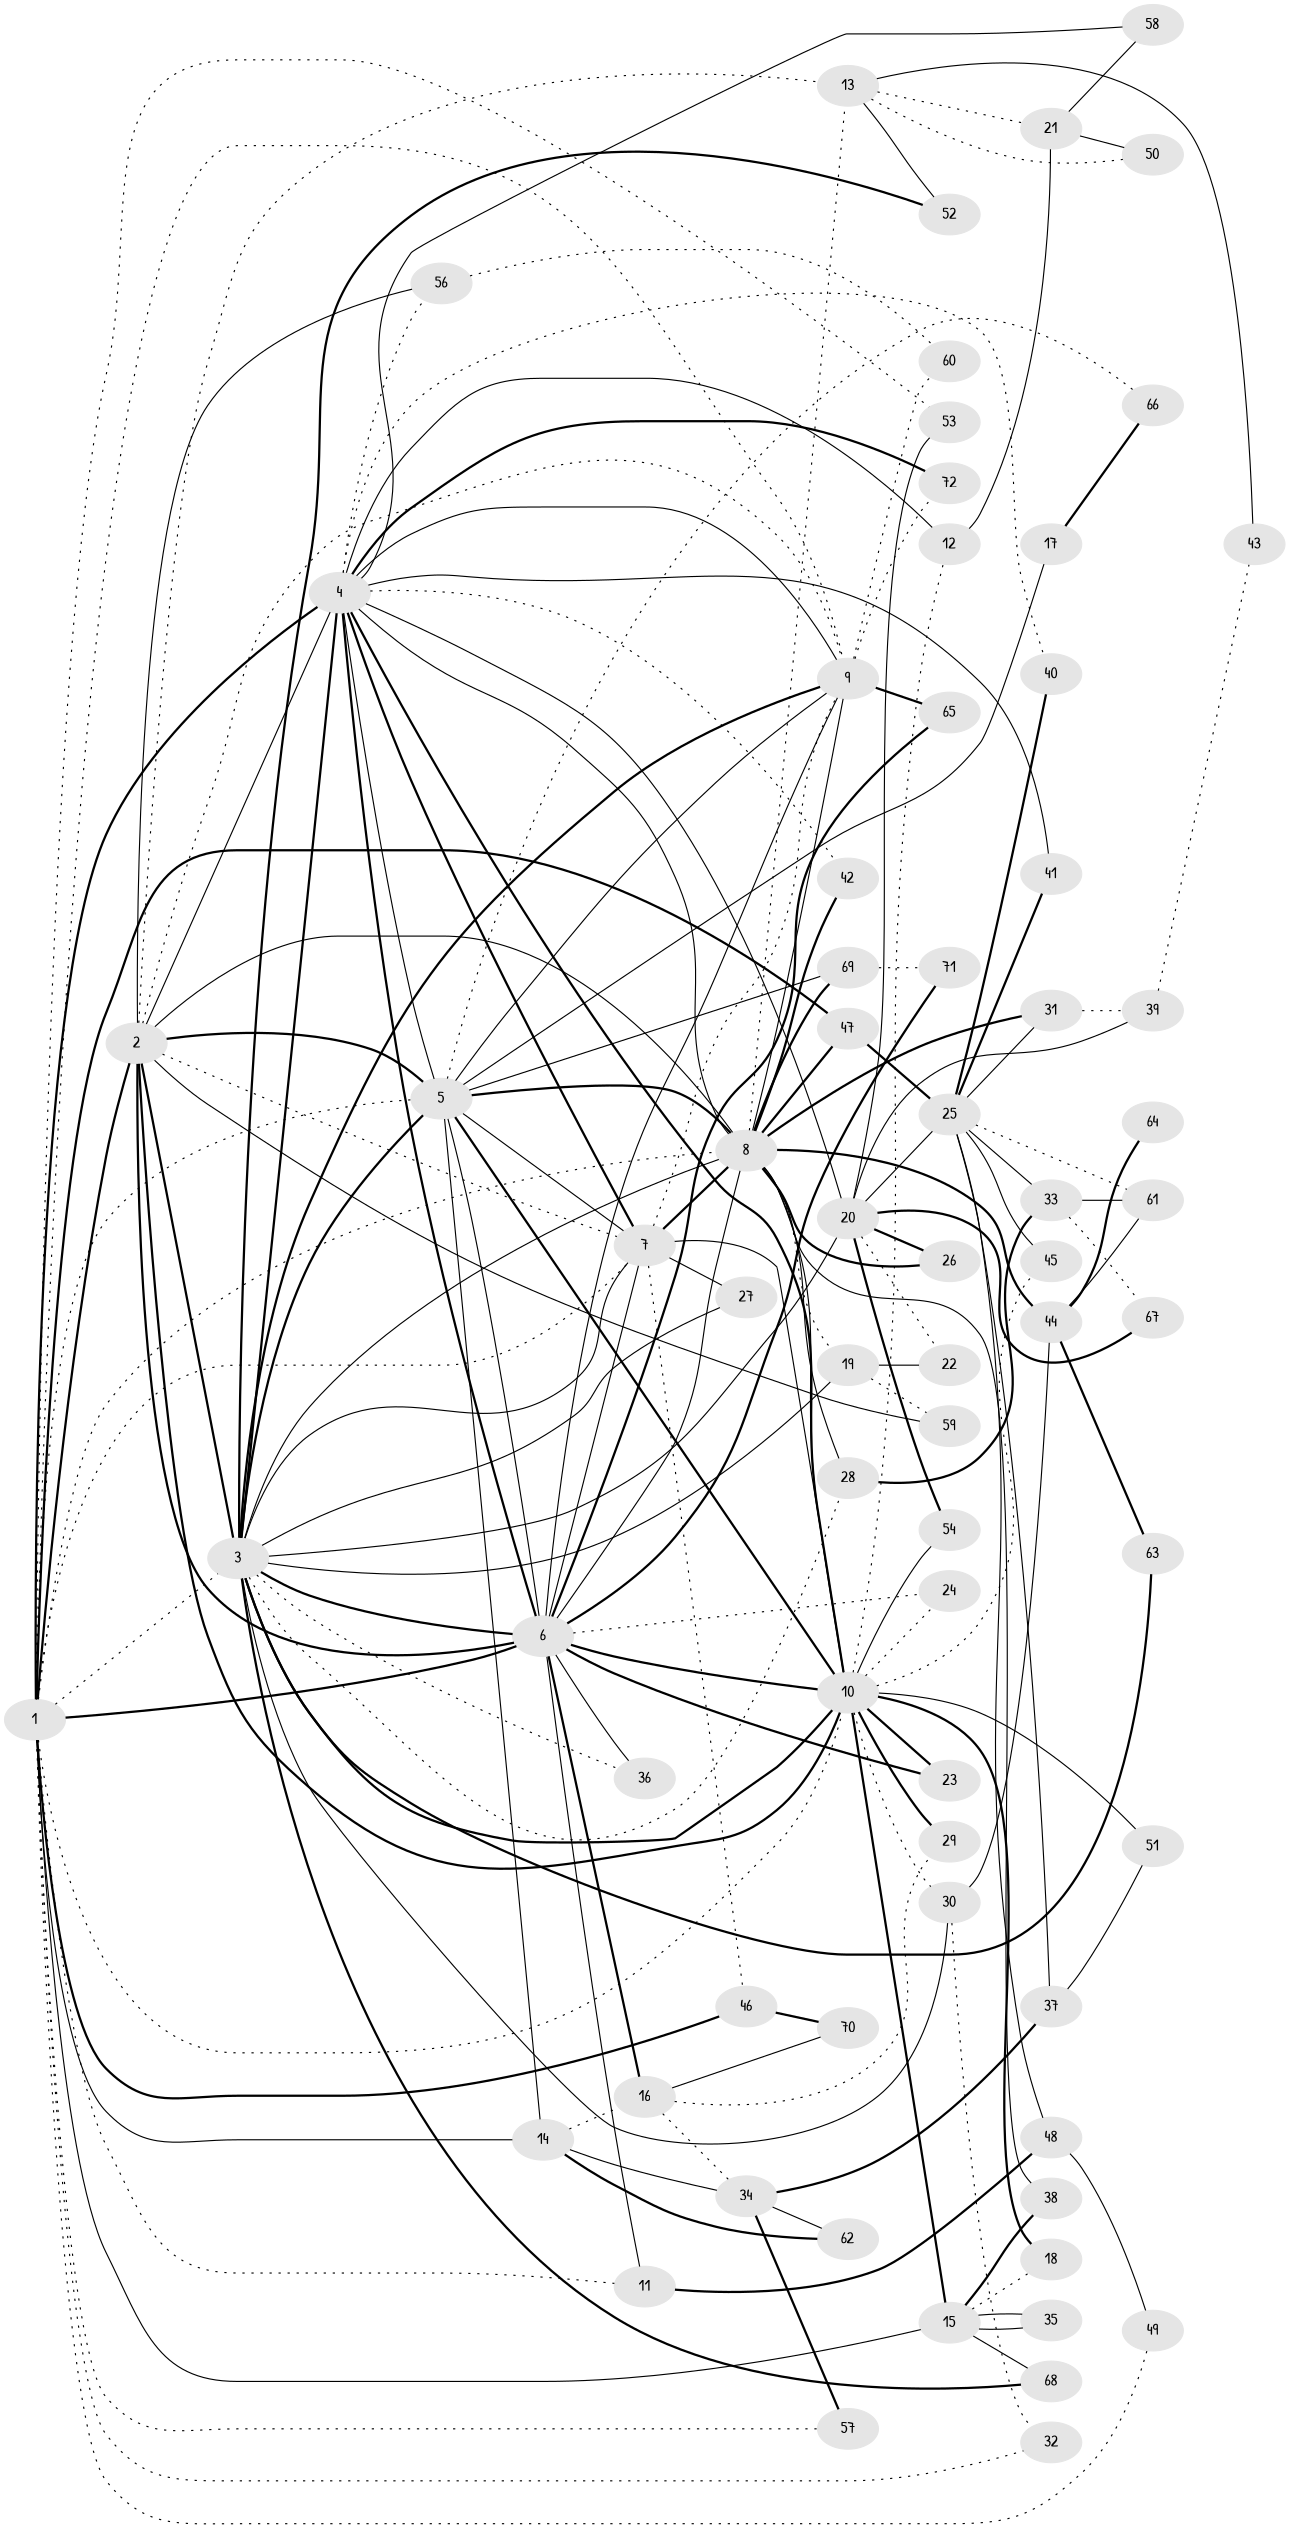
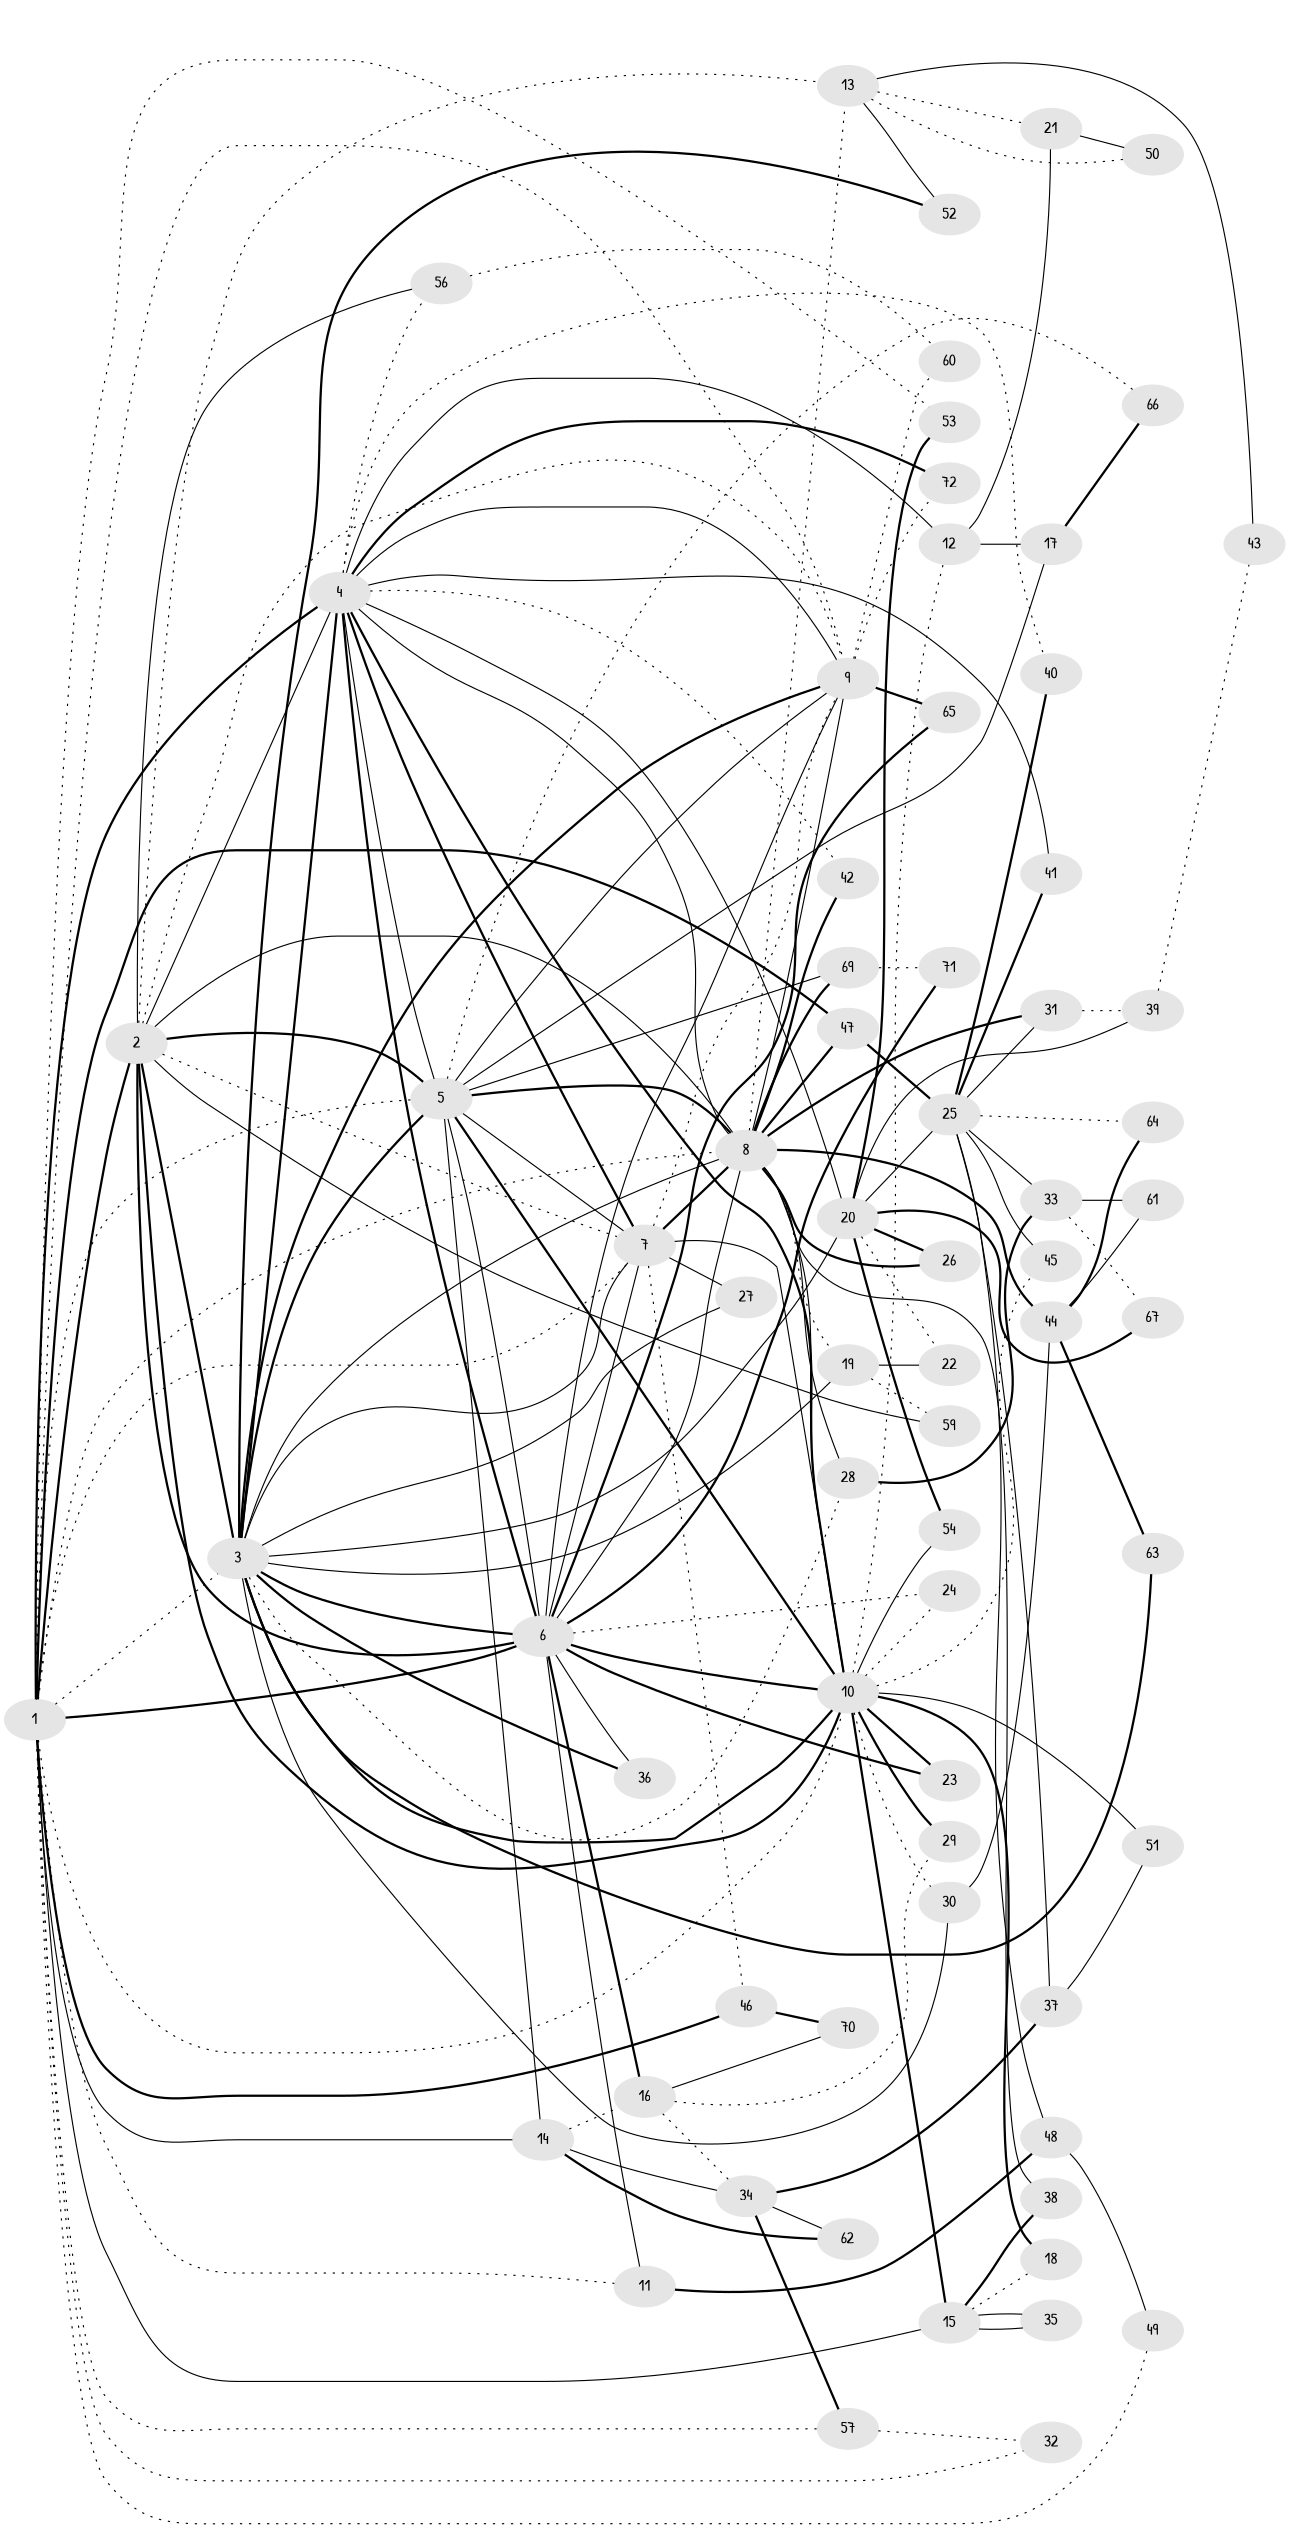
node "58": removed
edge "12" -- "17": added
edge "53" -- "20": style solid -> bold
edge "25" -- "61": now "25" -- "64"
edge "3" -- "36": style dotted -> bold
edge "30" -- "32": now "57" -- "32"
node "68": removed
